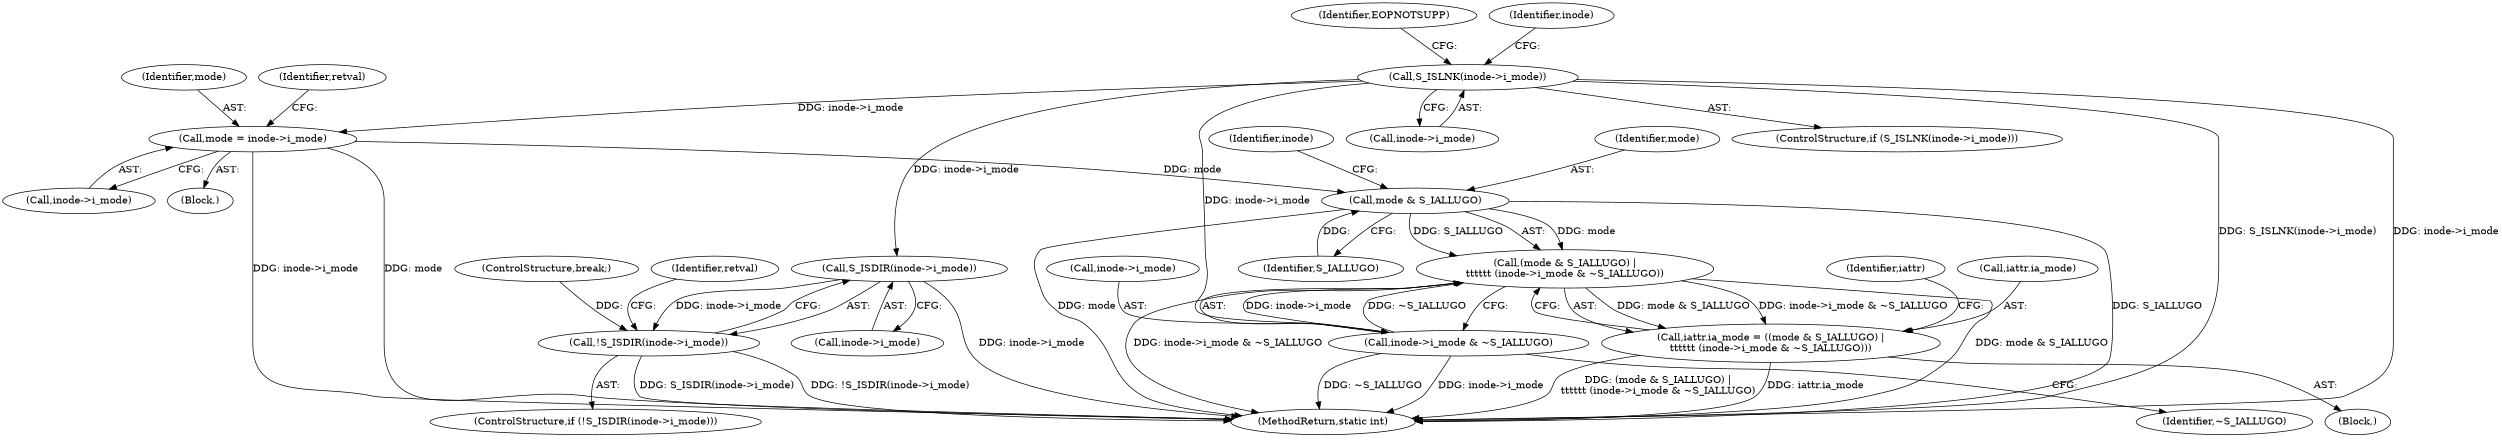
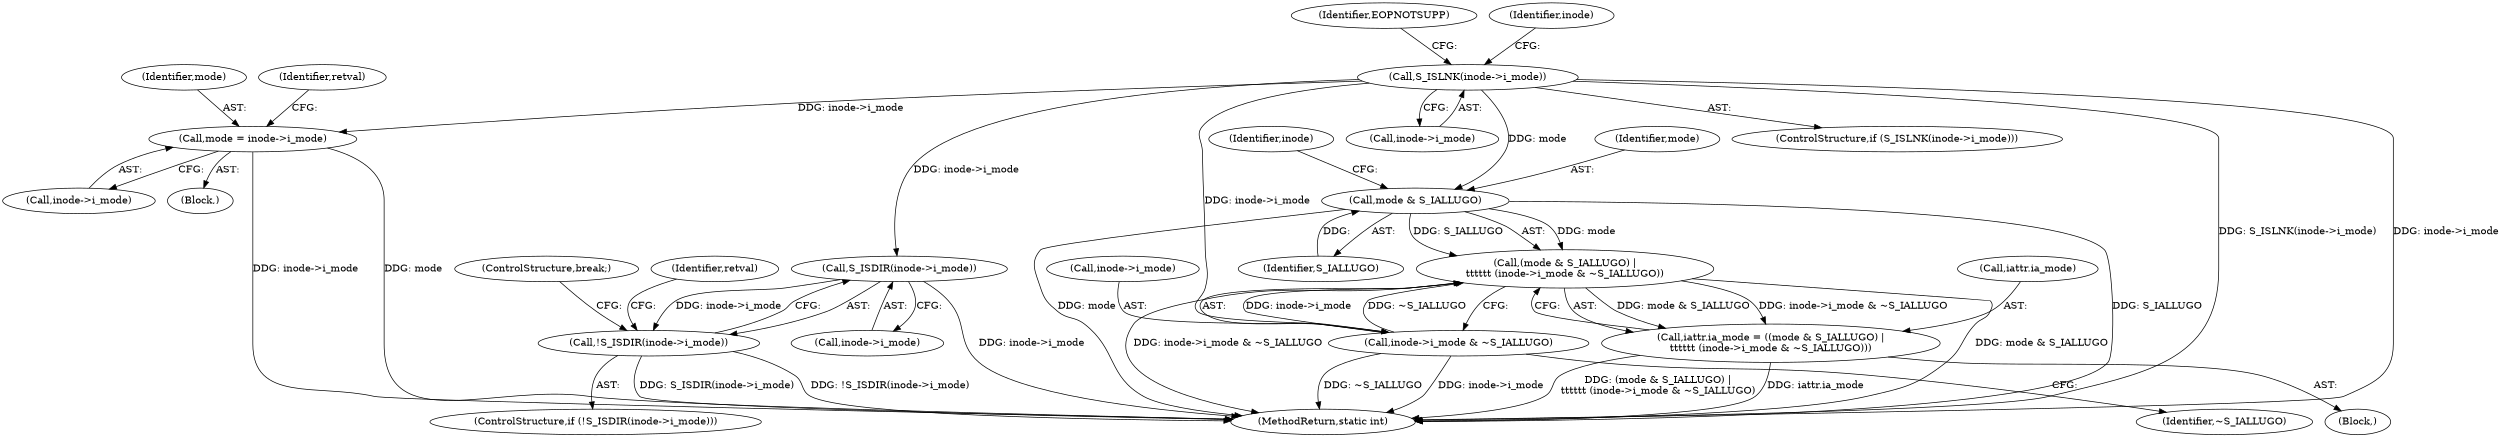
edge "(Call,mode = inode->i_mode)" -> "(Call,mode & S_IALLUGO)": now "(Call,S_ISLNK(inode->i_mode))" -> "(Call,mode & S_IALLUGO)"
edge "(Call,mode & S_IALLUGO)" -> "(Identifier,S_IALLUGO)": label "CFG: " -> "AST: "
node "(Identifier,iattr)": removed
edge "(ControlStructure,break;)" -> "(Call,!S_ISDIR(inode->i_mode))": label "DDG: " -> "CFG: "
